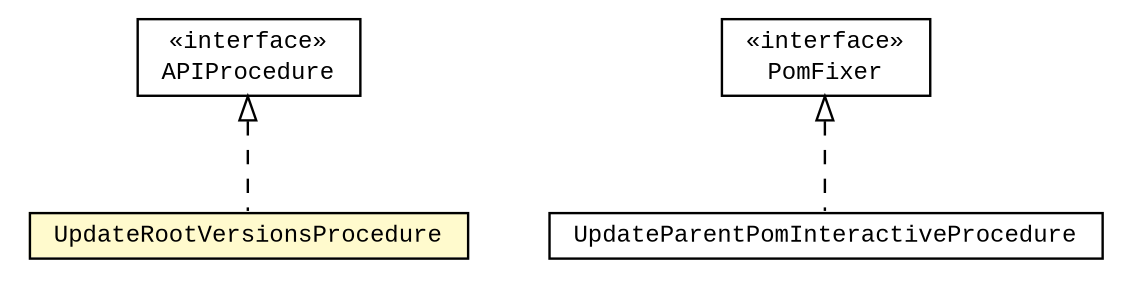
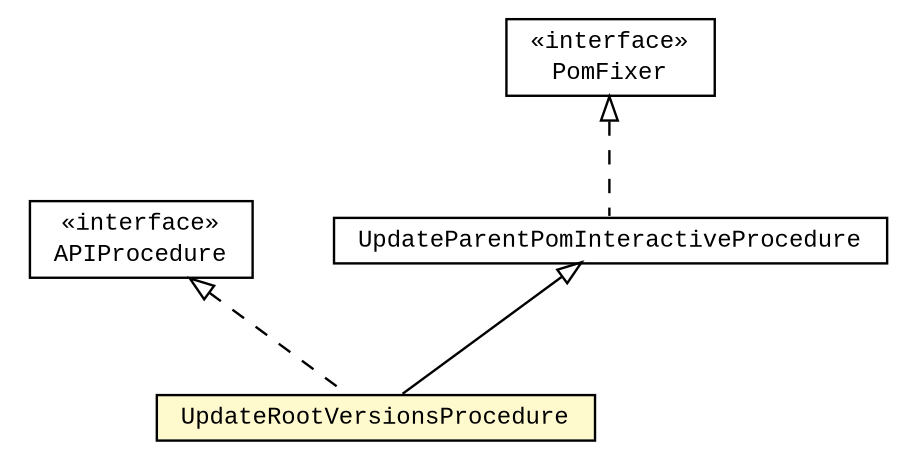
edge "UpdateRootVersionsProcedure" -> "UpdateParentPomInteractiveProcedure": added
